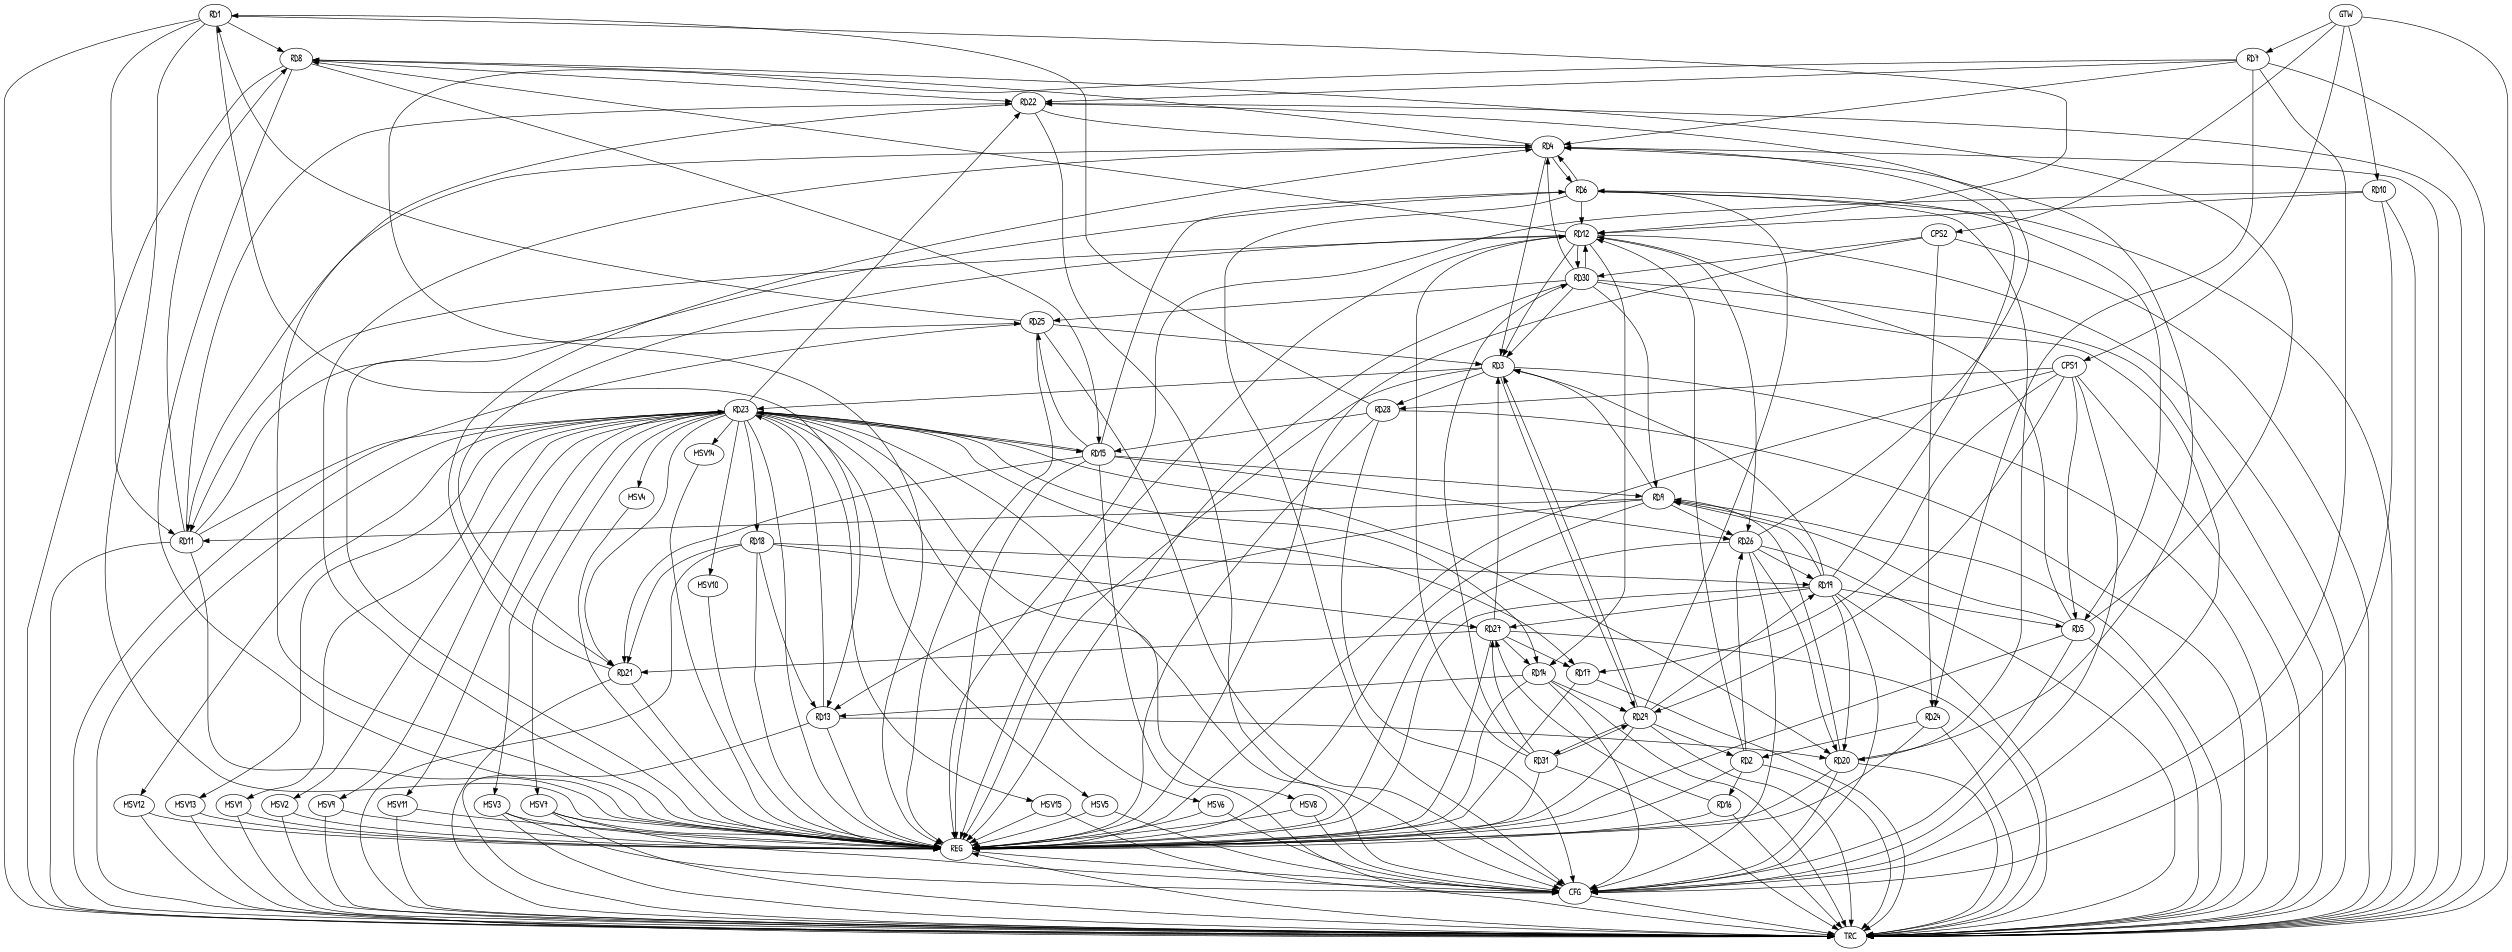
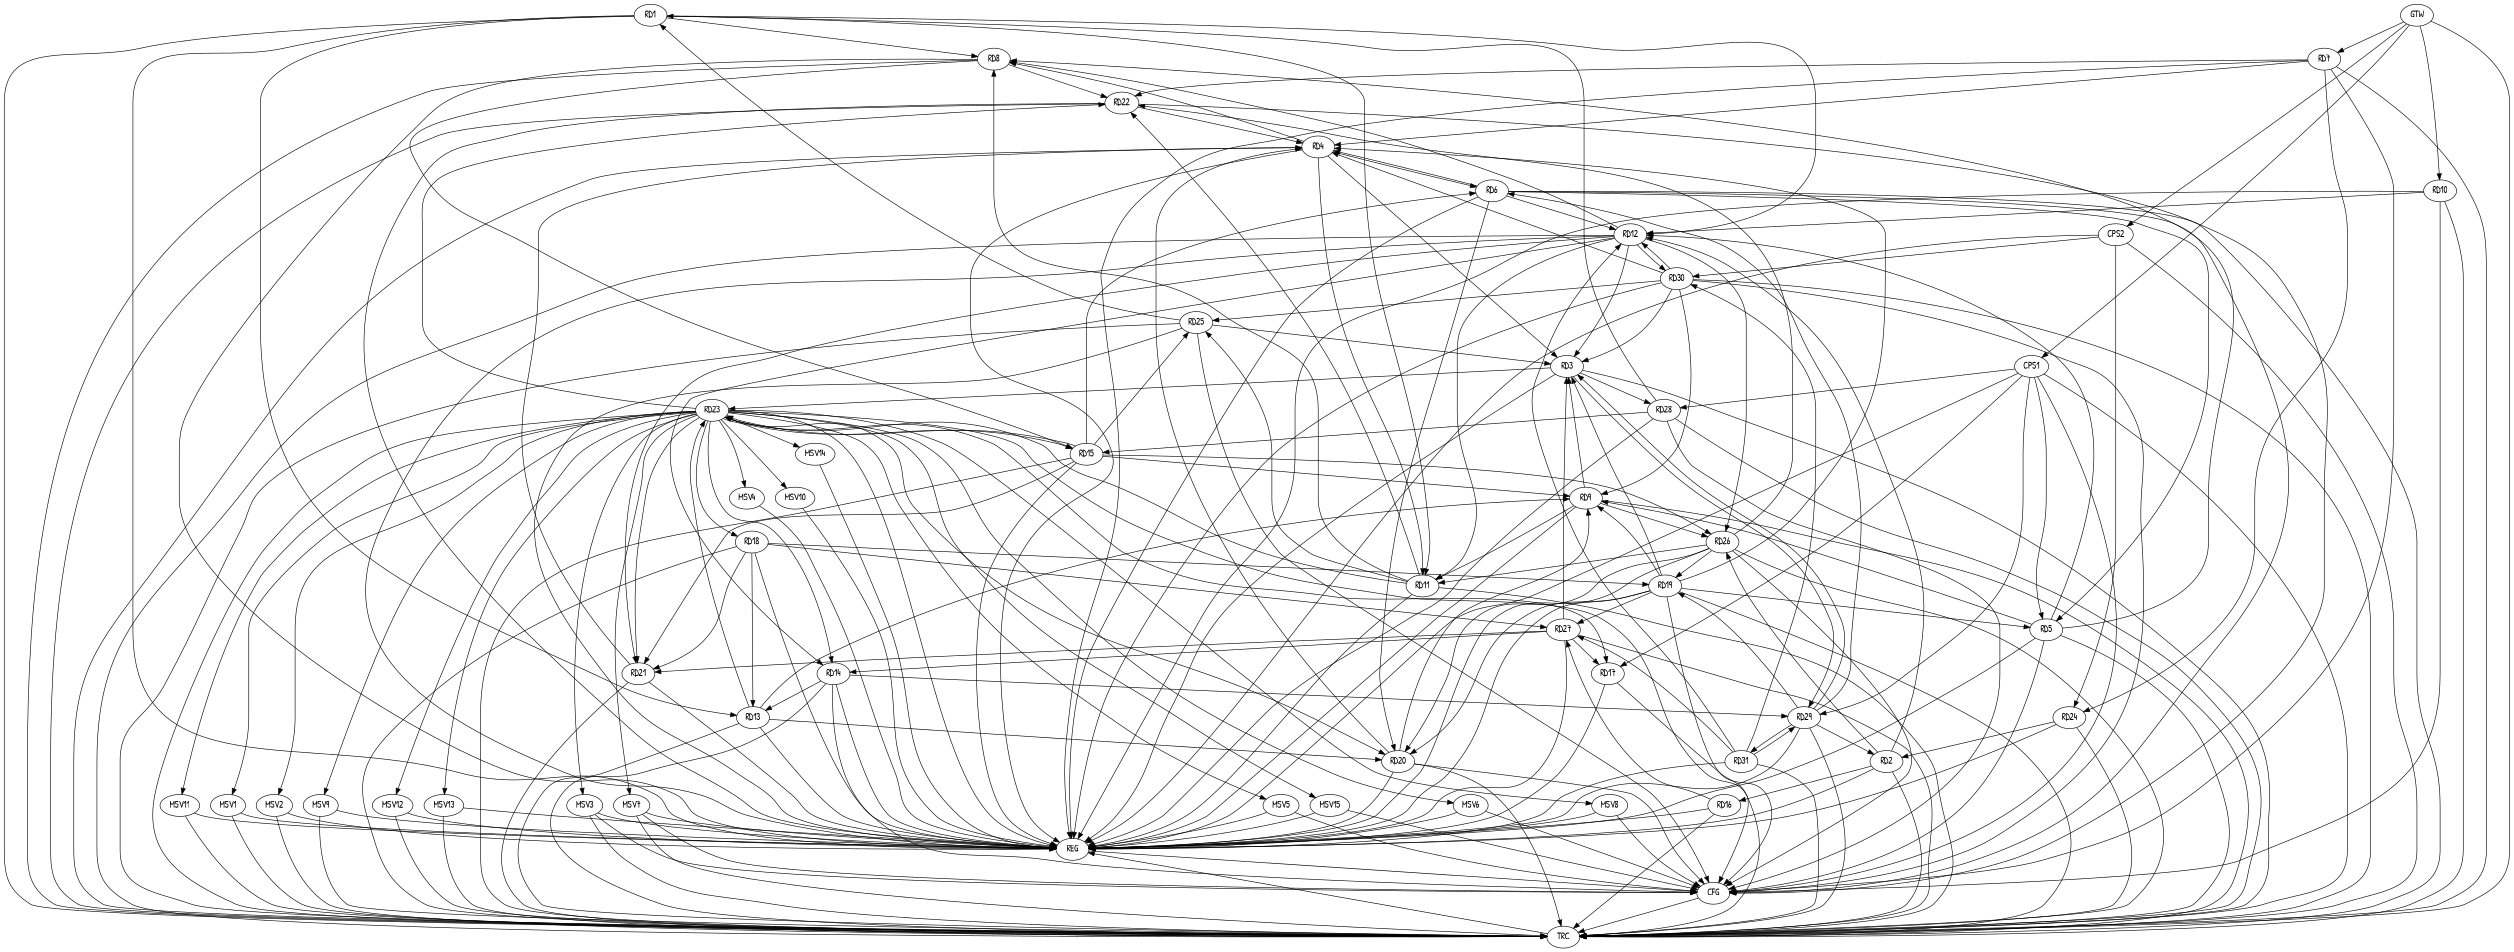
edge "RD26" -> "RD11": added
edge "RD9" -> "RD13": reversed
